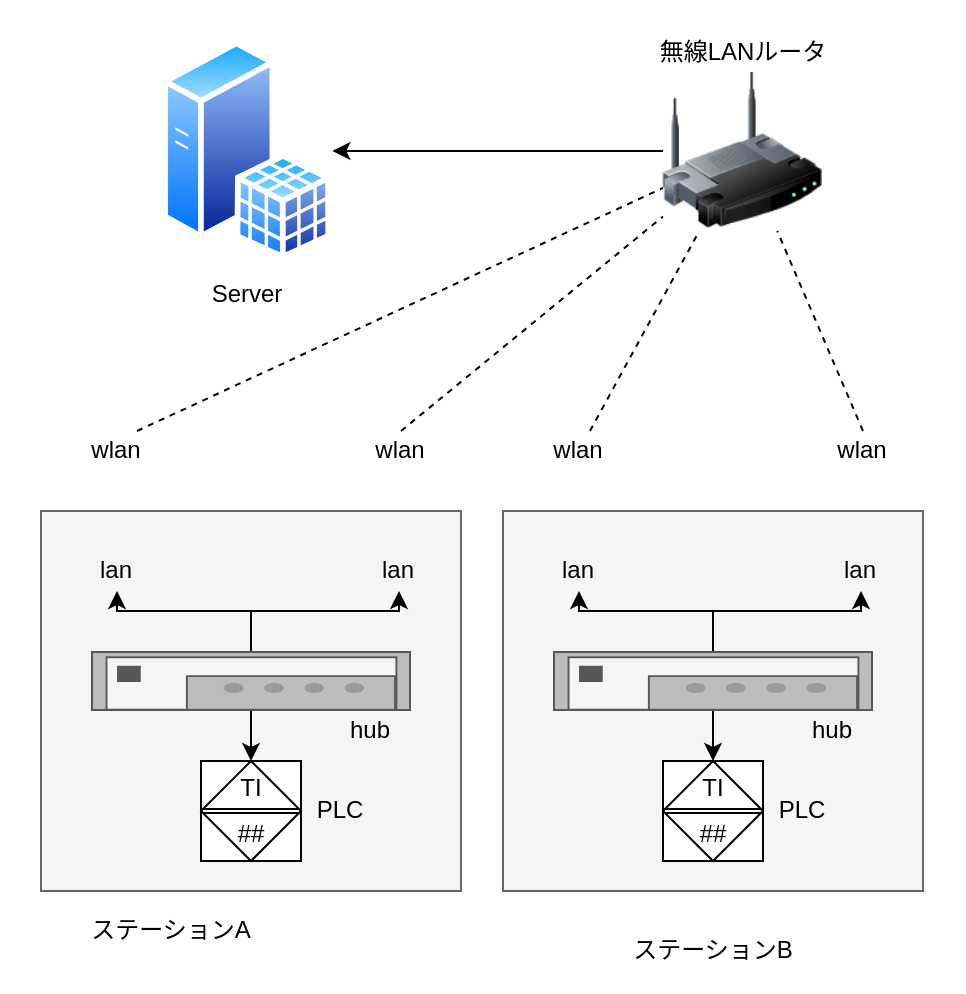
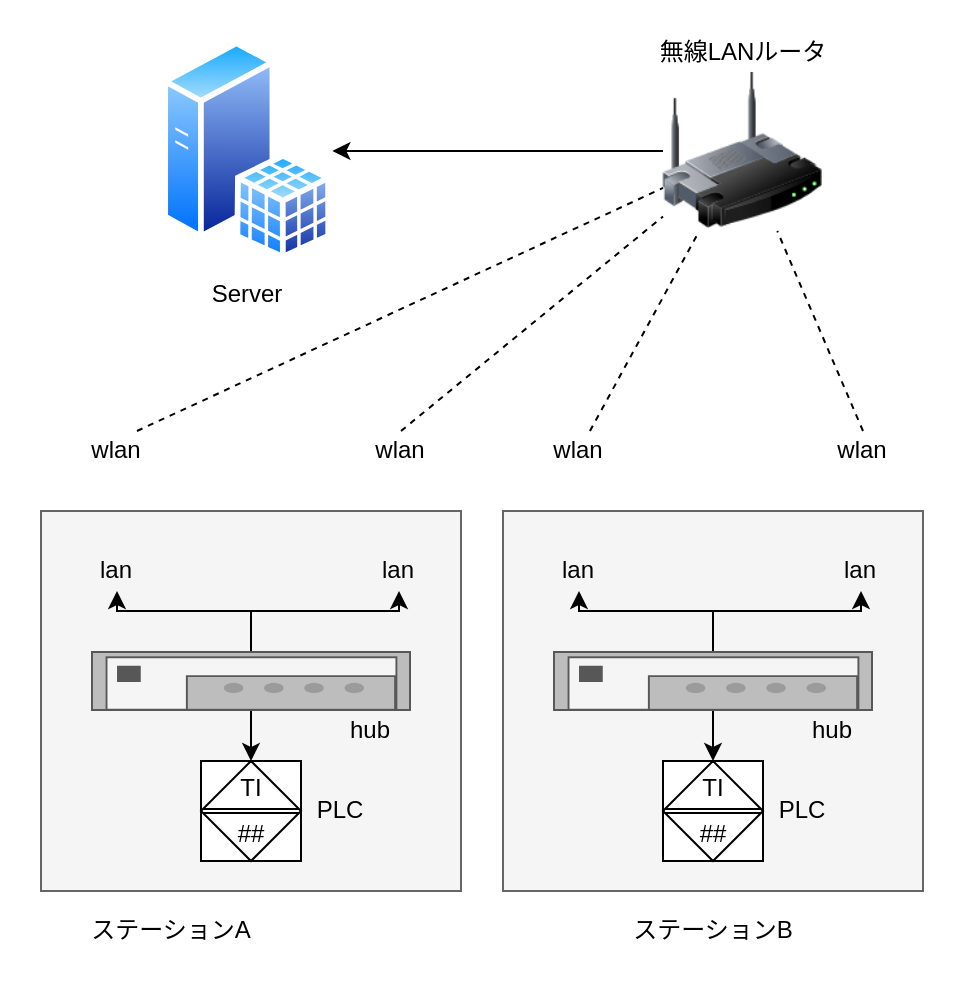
node "ステーションB": moved (713, 951) -> (713, 931)
